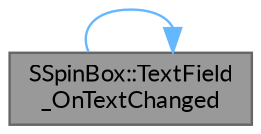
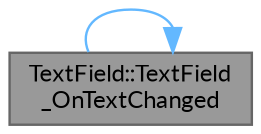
node "SSpinBox::TextField _OnTextChanged": label "SSpinBox::TextField _OnTextChanged" -> "TextField::TextField _OnTextChanged"
